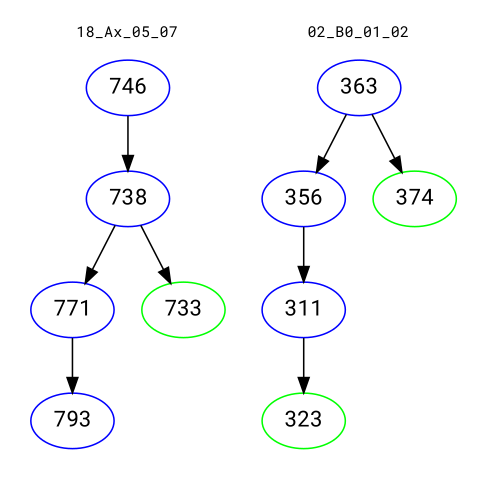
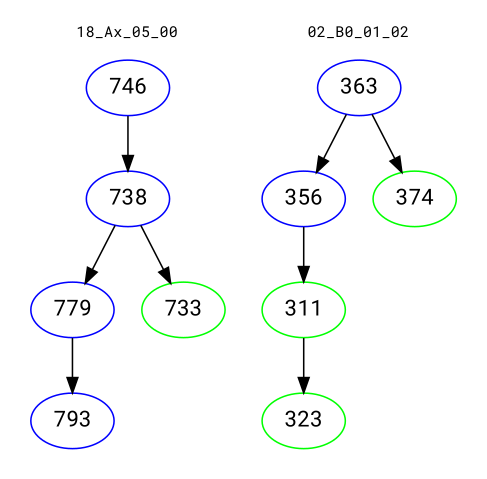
cluster "18_Ax_05_07": label "18_Ax_05_07" -> "18_Ax_05_00"
node "771": label "771" -> "779"
node "311": color blue -> green
